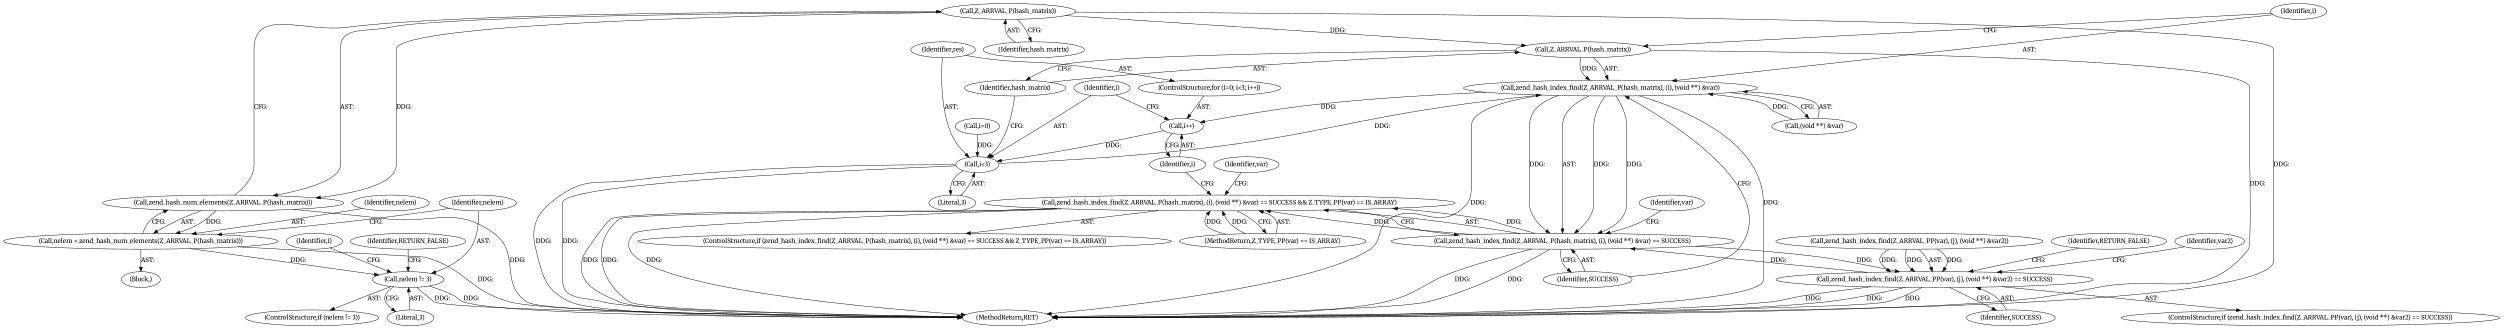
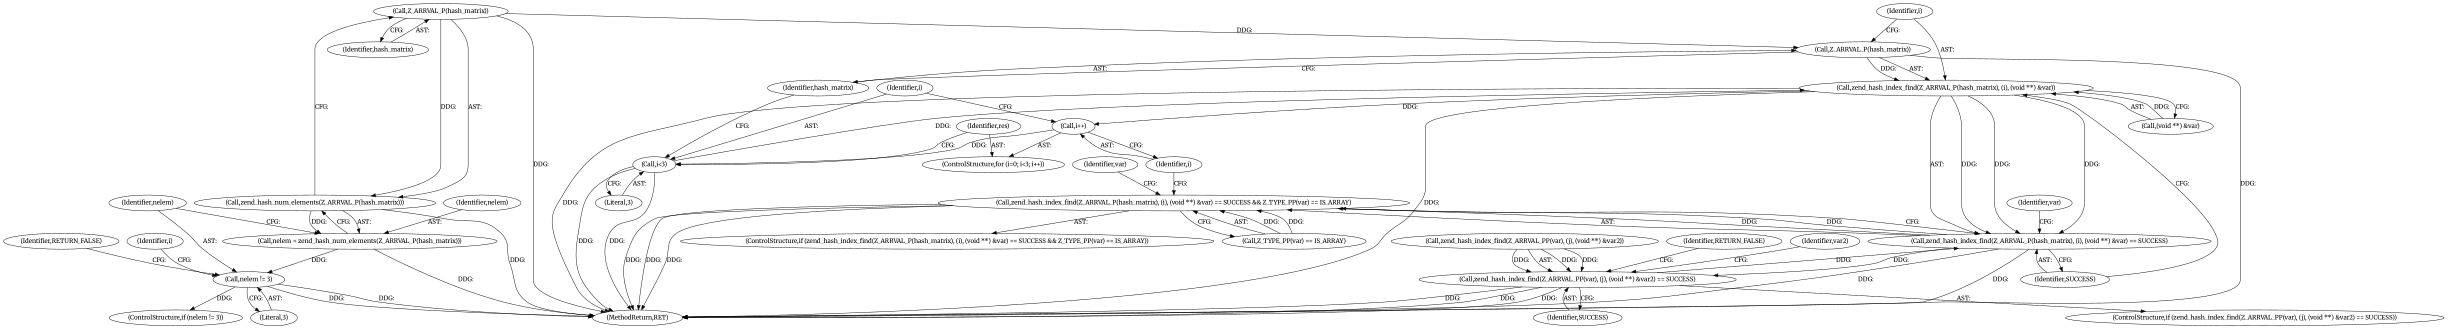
edge "(ControlStructure,for (i=0; i<3; i++))" -> "(Call,i++)": reversed
edge "(Identifier,res)" -> "(Call,i<3)": label "AST: " -> "CFG: "
node "(Call,i=0)": removed
node "(MethodReturn,Z_TYPE_PP(var) == IS_ARRAY)": label "(MethodReturn,Z_TYPE_PP(var) == IS_ARRAY)" -> "(Call,Z_TYPE_PP(var) == IS_ARRAY)"
node "(Block,)": removed
edge "(Call,nelem != 3)" -> "(ControlStructure,if (nelem != 3))": label "AST: " -> "DDG: "
